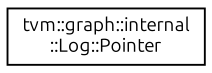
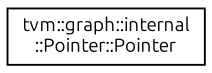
node "tvm::graph::internal ::Log::Pointer": label "tvm::graph::internal ::Log::Pointer" -> "tvm::graph::internal ::Pointer::Pointer"
